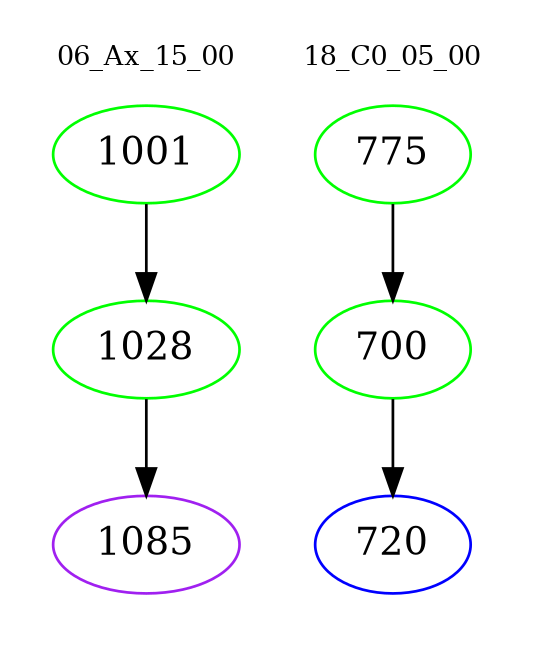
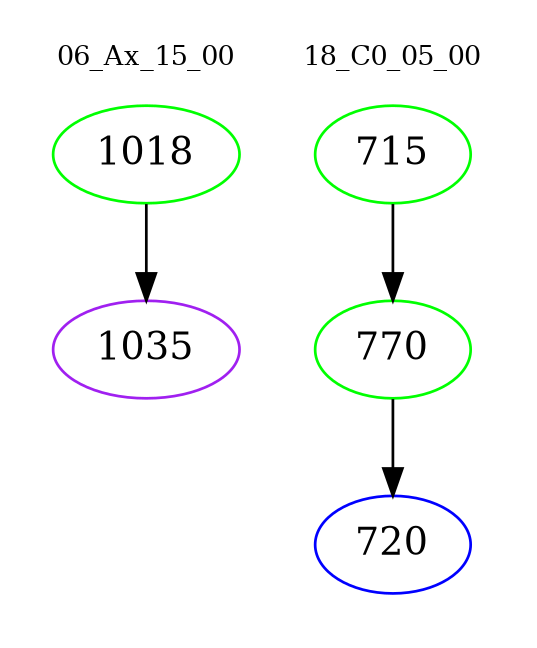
node "1001": removed
node "775": label "775" -> "715"
node "1028": label "1028" -> "1018"
node "700": label "700" -> "770"
node "1085": label "1085" -> "1035"
